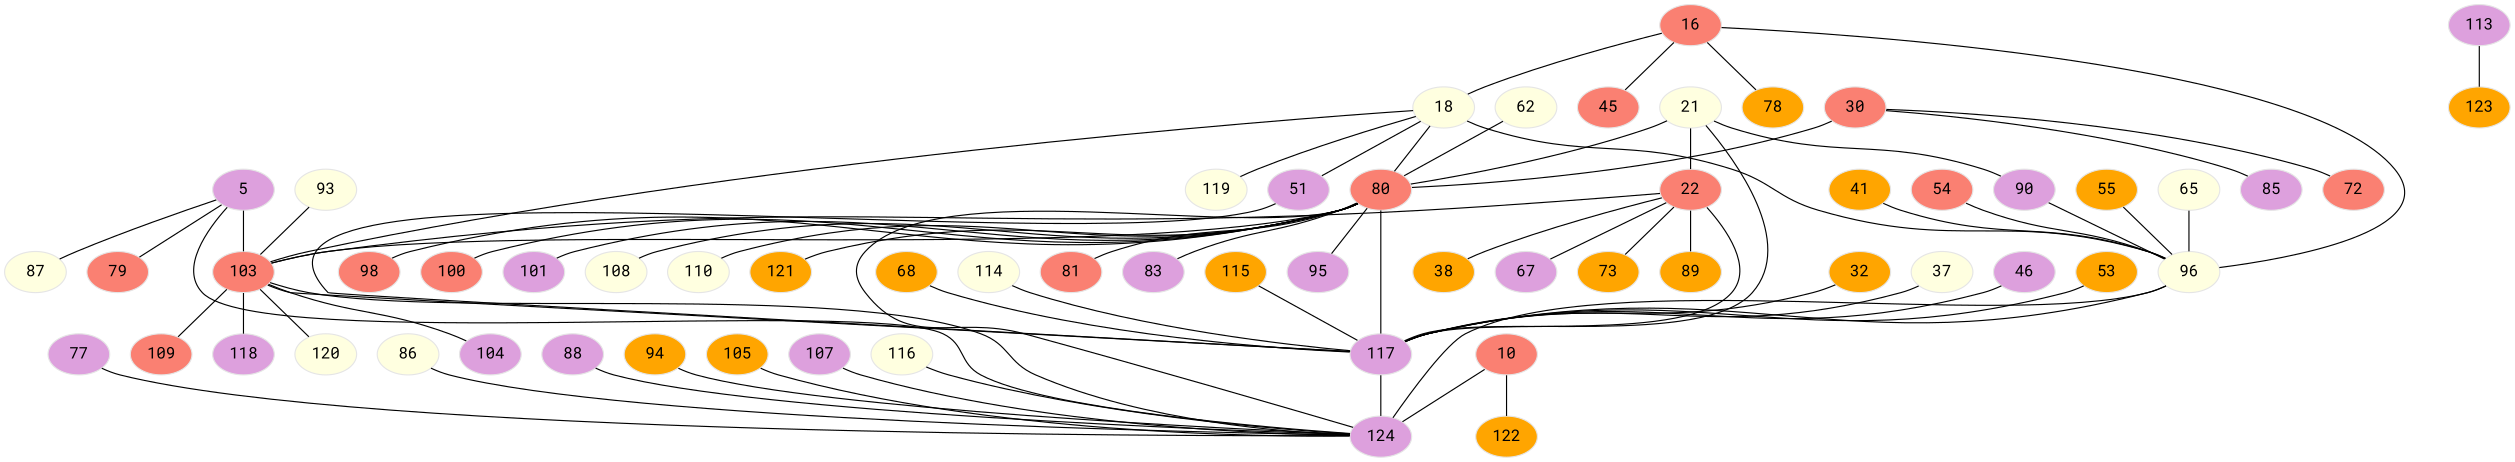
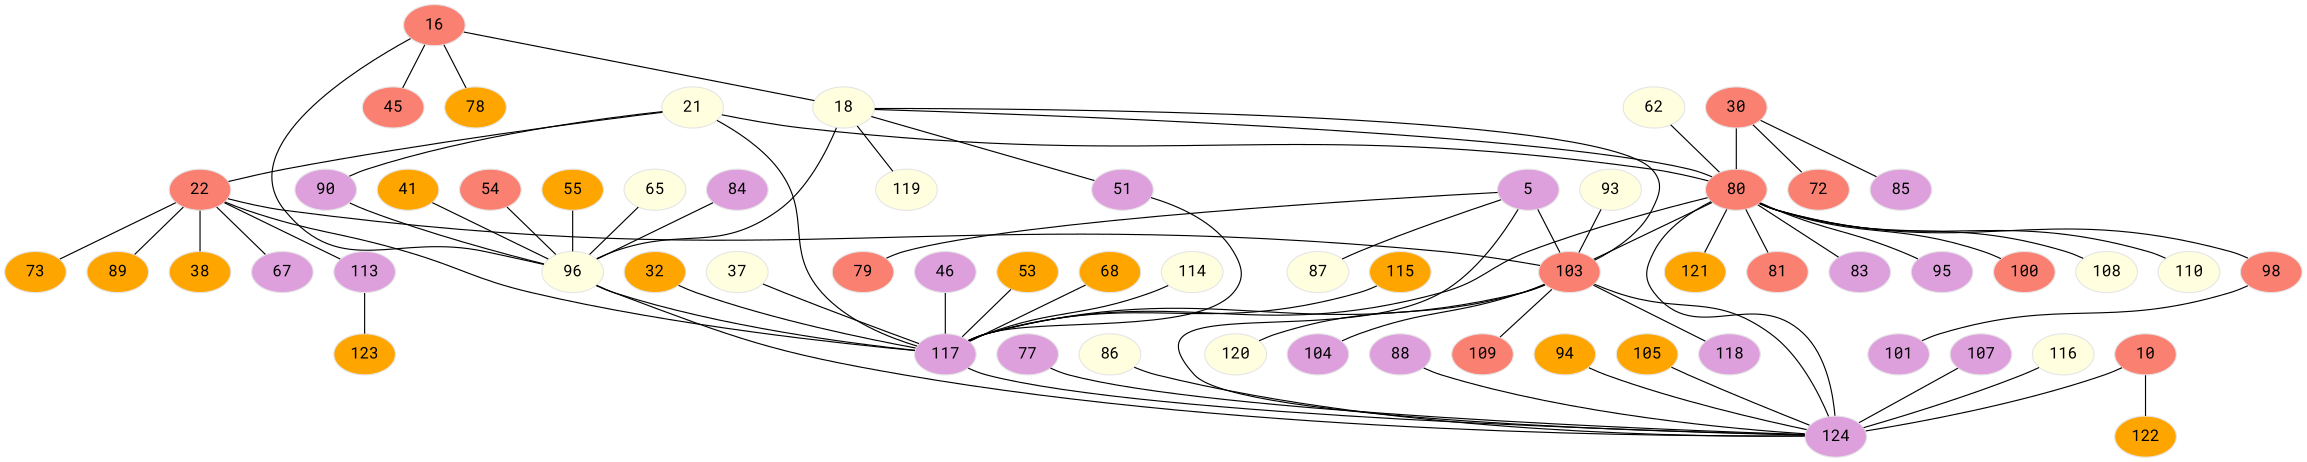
node "84": added
edge "22" -- "113": added
edge "80" -- "101": now "98" -- "101"
